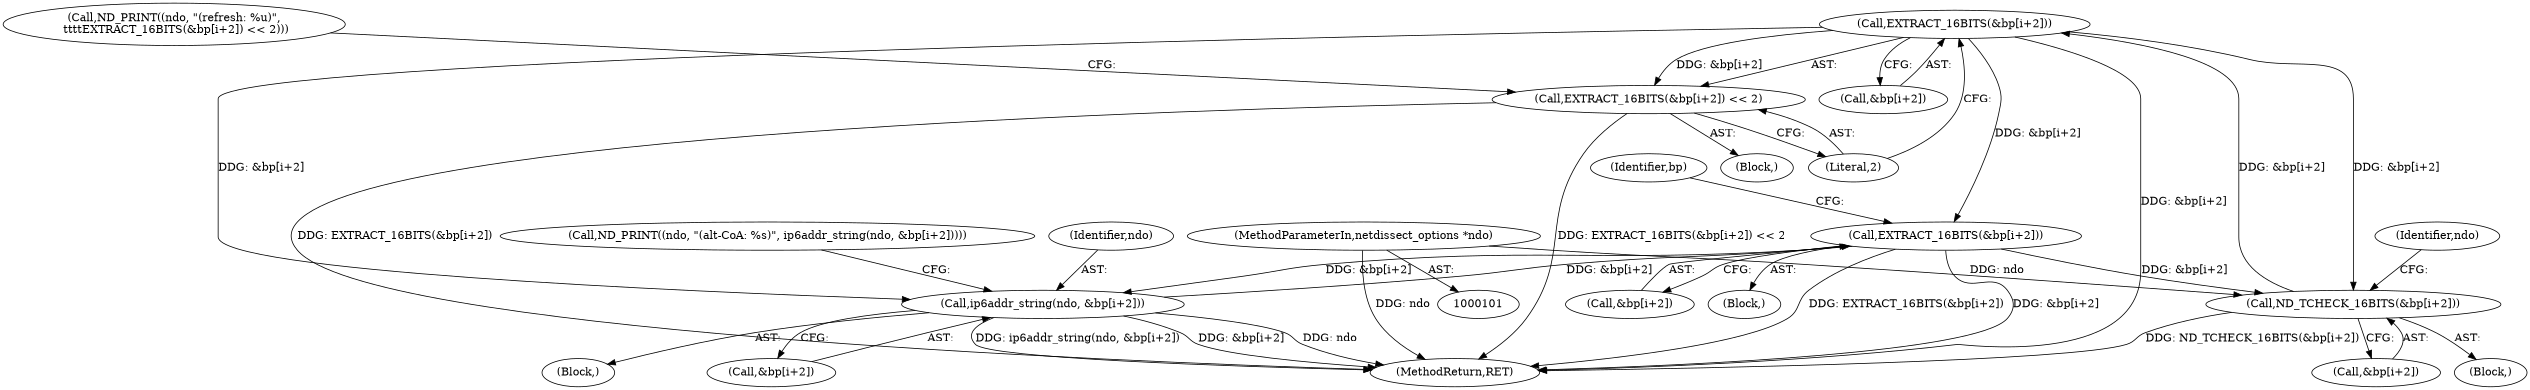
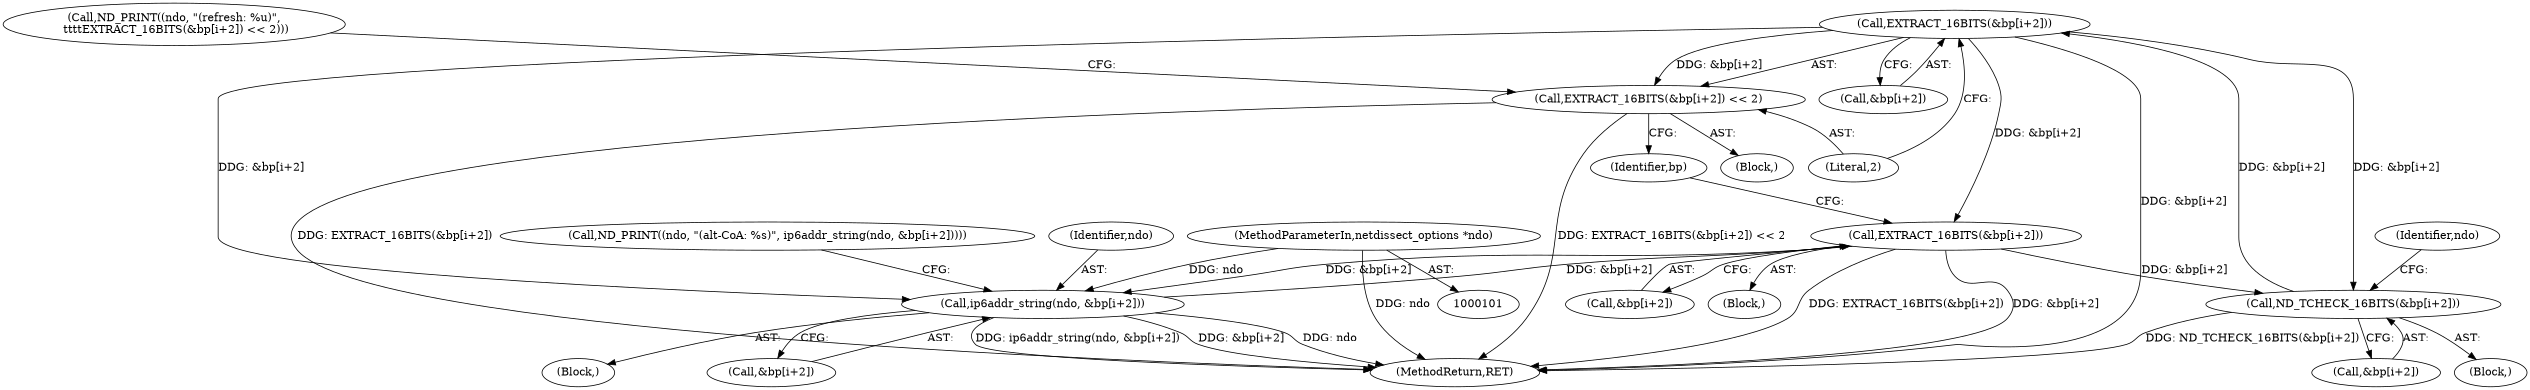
edge "(Call,EXTRACT_16BITS(&bp[i+2]) << 2)" -> "(Literal,2)": now "(Call,EXTRACT_16BITS(&bp[i+2]) << 2)" -> "(Identifier,bp)"
edge "(MethodParameterIn,netdissect_options *ndo)" -> "(Call,ND_TCHECK_16BITS(&bp[i+2]))": now "(MethodParameterIn,netdissect_options *ndo)" -> "(Call,ip6addr_string(ndo, &bp[i+2]))"
